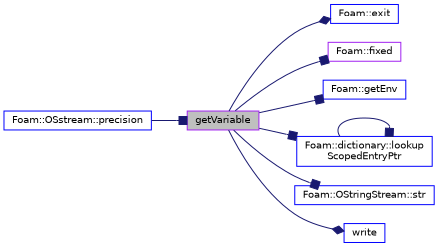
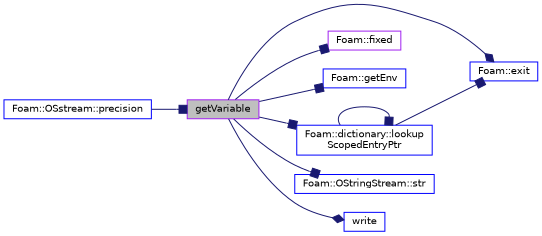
edge "Foam::dictionary::lookup ScopedEntryPtr" -> "Foam::exit": added
